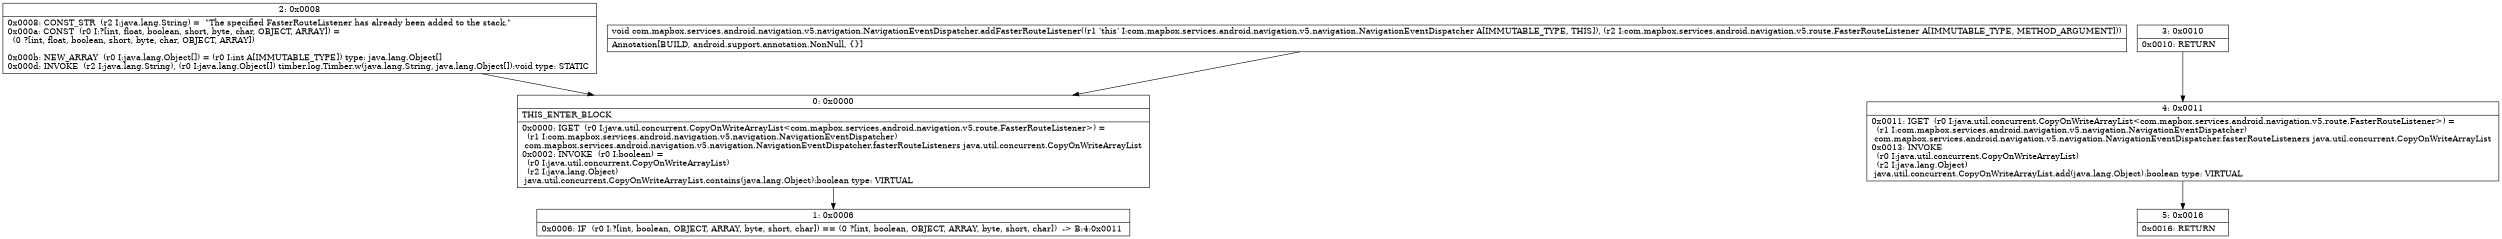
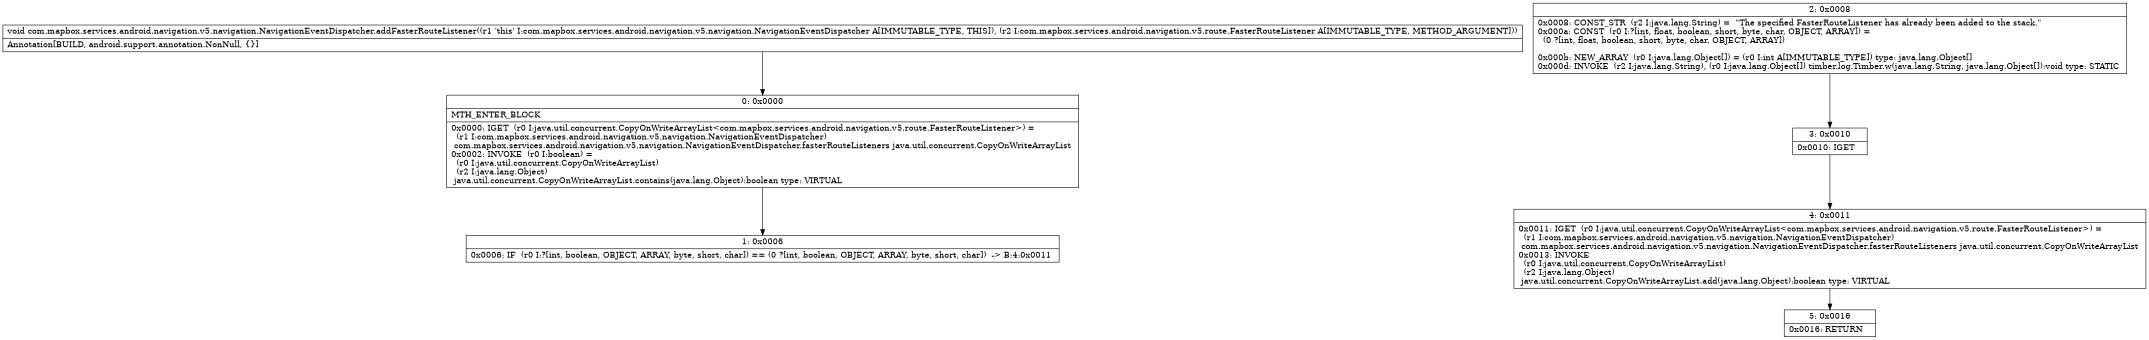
node "3: 0x0010": text "0x0010: RETURN" -> "0x0010: IGET"
edge "2: 0x0008" -> "0: 0x0000": now "2: 0x0008" -> "3: 0x0010"
node "0: 0x0000": text "THIS_ENTER_BLOCK" -> "MTH_ENTER_BLOCK"
